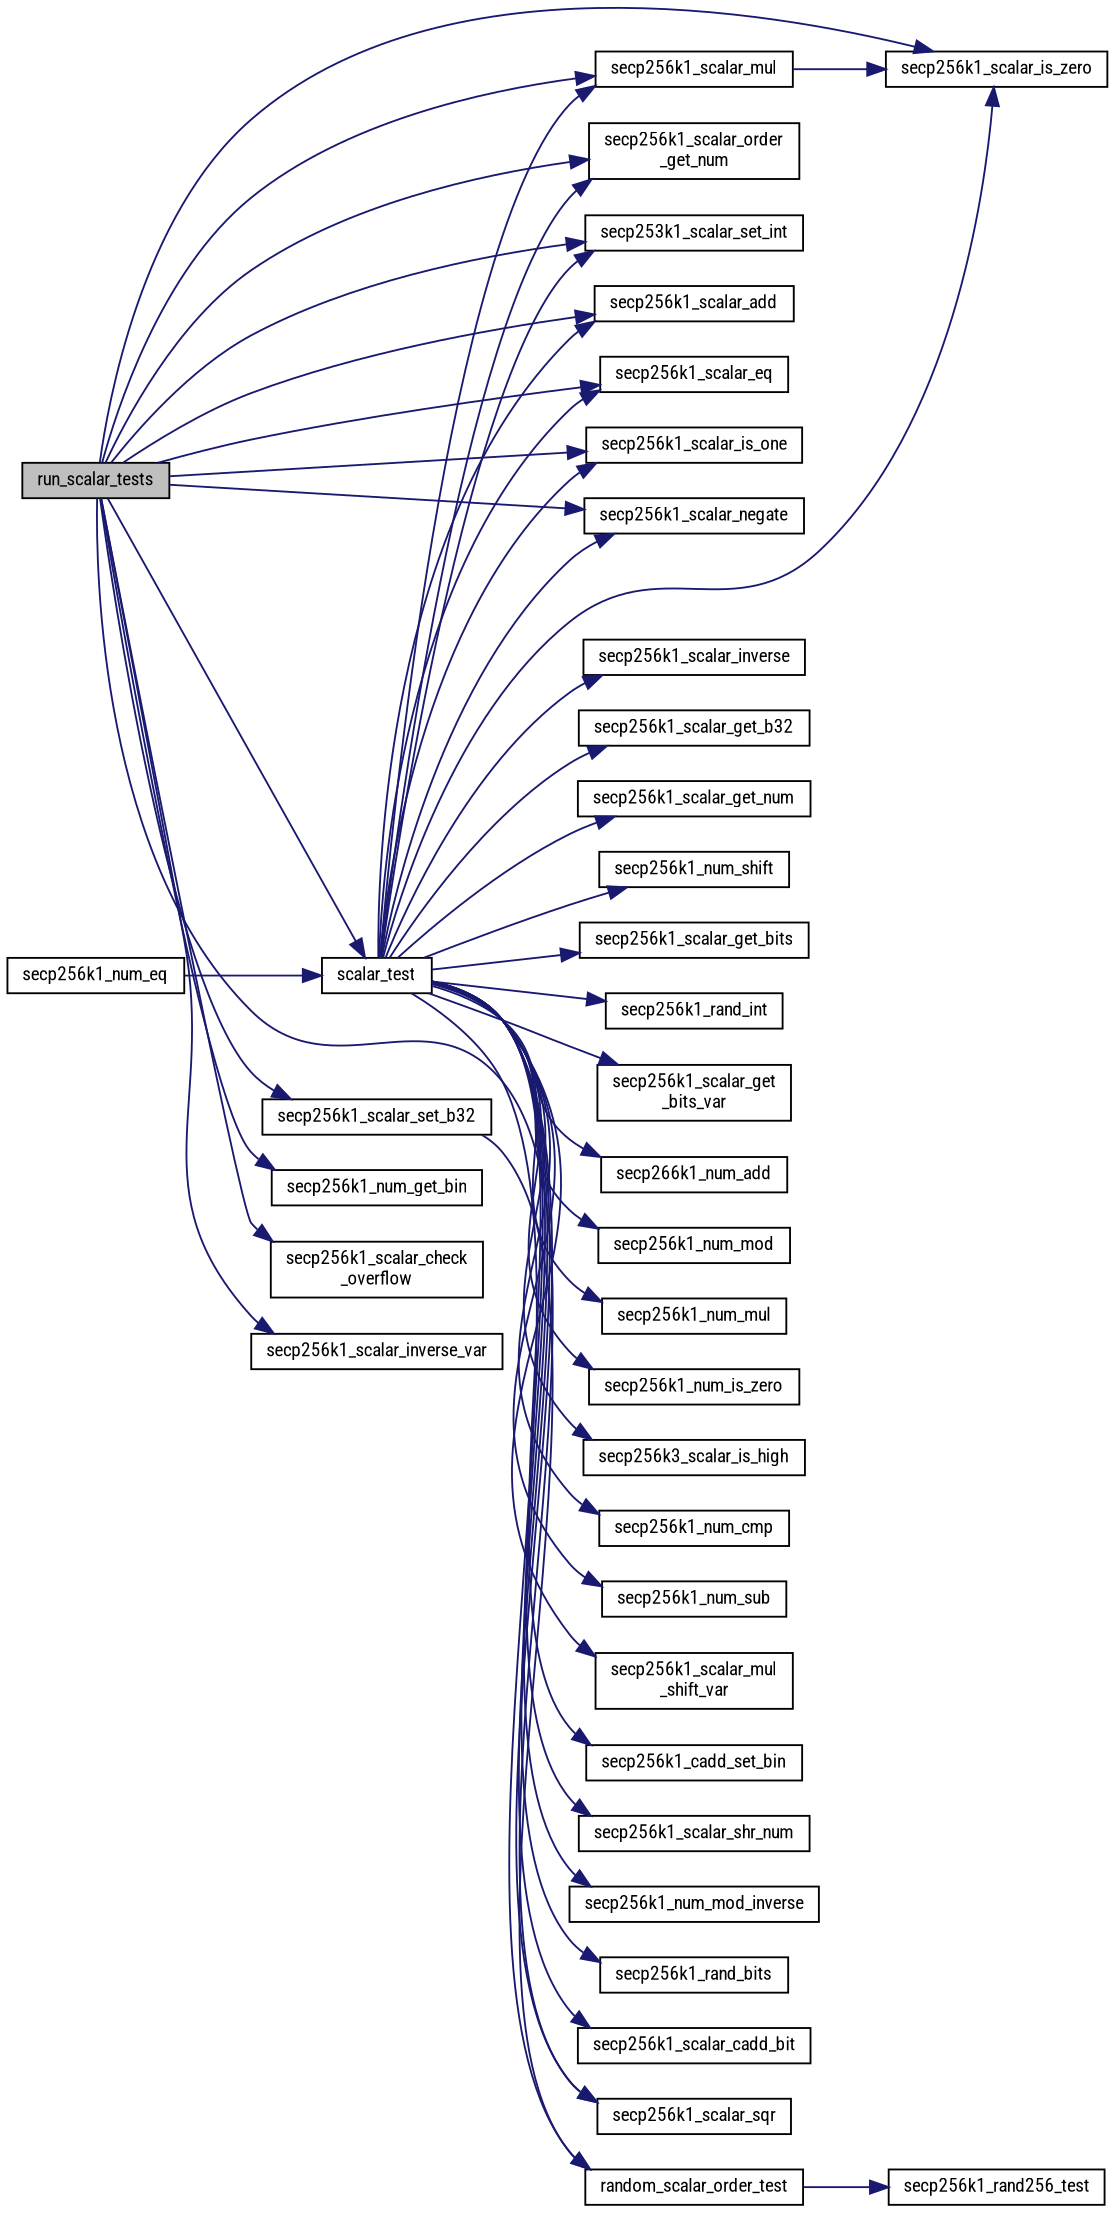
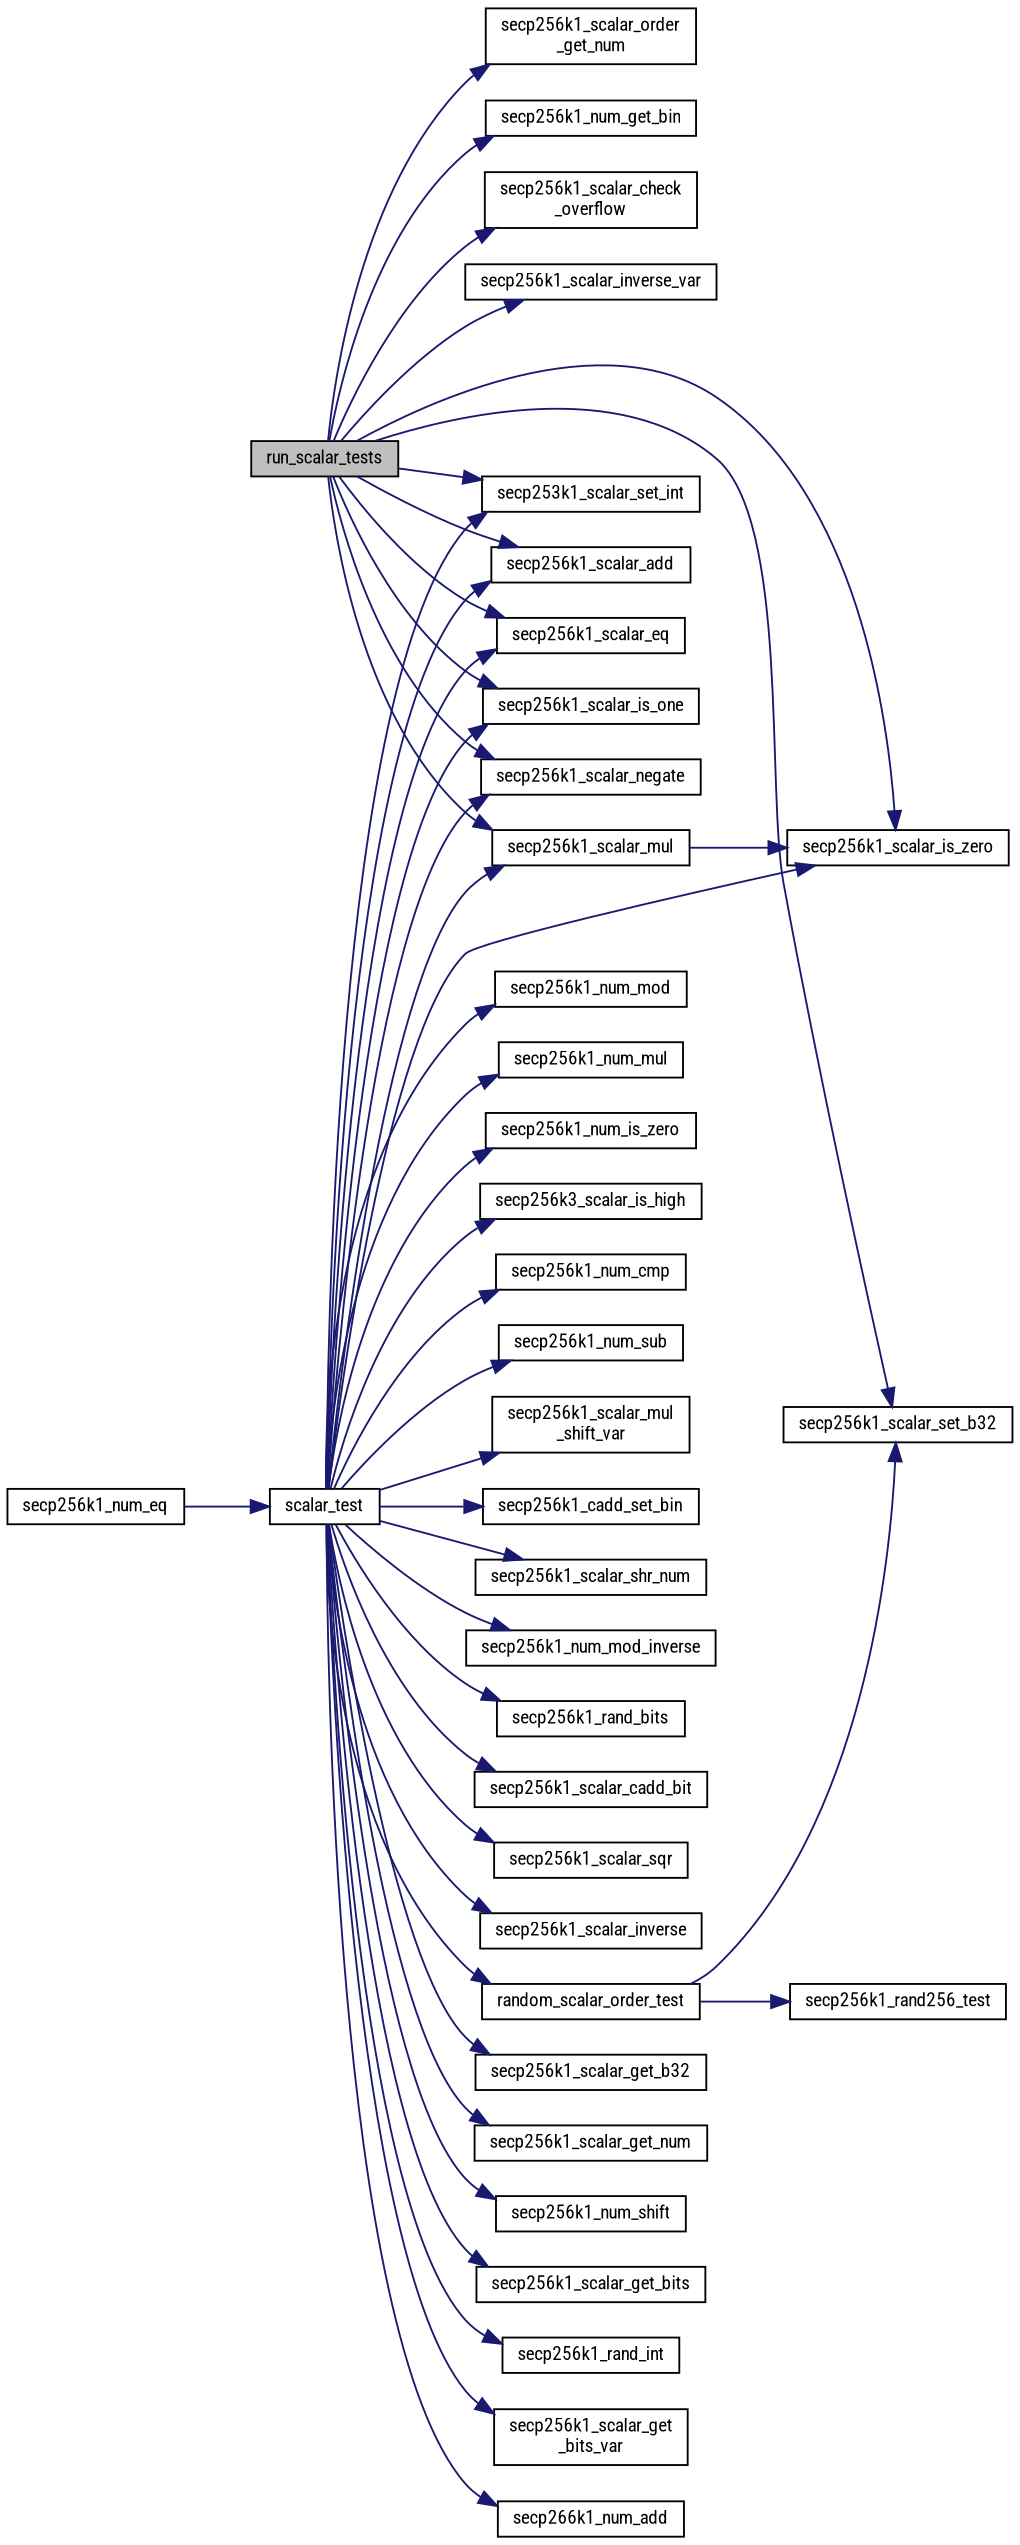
edge "scalar_test" -> "secp256k1_scalar_order _get_num": removed
edge "run_scalar_tests" -> "scalar_test": removed
edge "run_scalar_tests" -> "secp256k1_scalar_sqr": removed
edge "secp256k1_scalar_set_b32" -> "random_scalar_order_test": reversed
